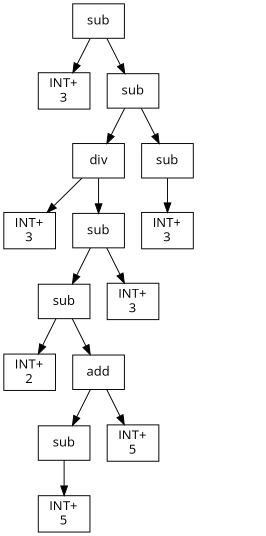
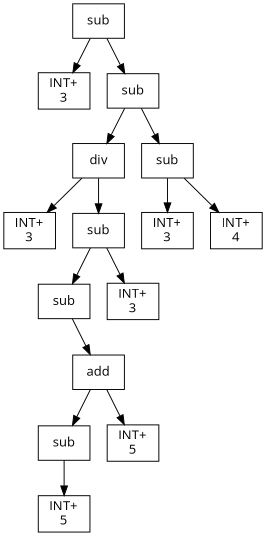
node "INT+ 4": added
node "INT+ 2": removed
